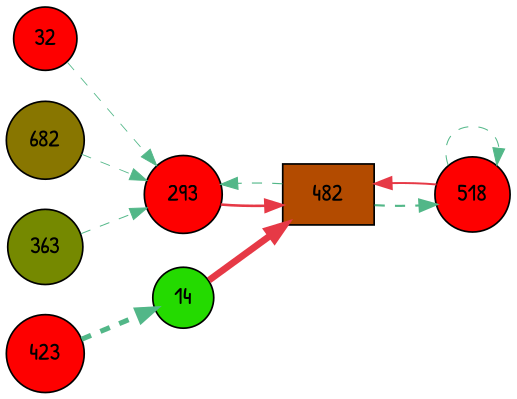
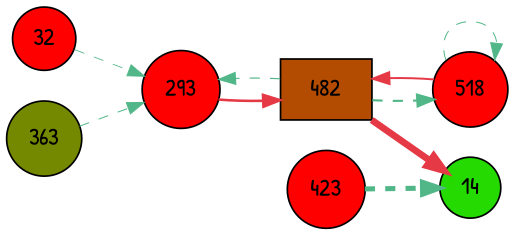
node "682": removed
edge "14" -> "482": reversed
